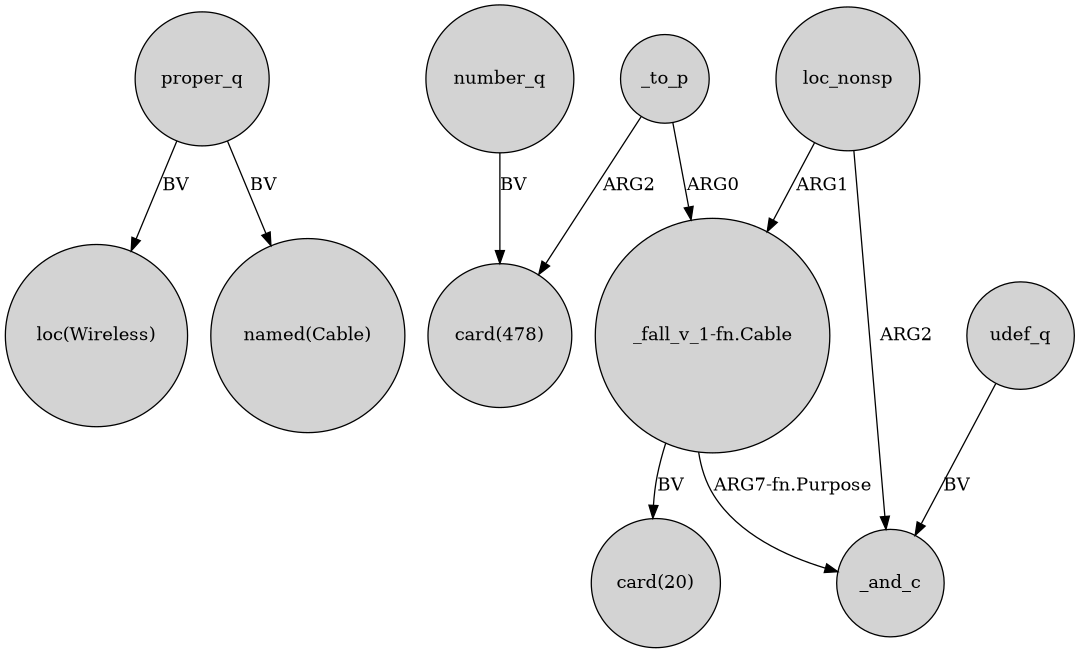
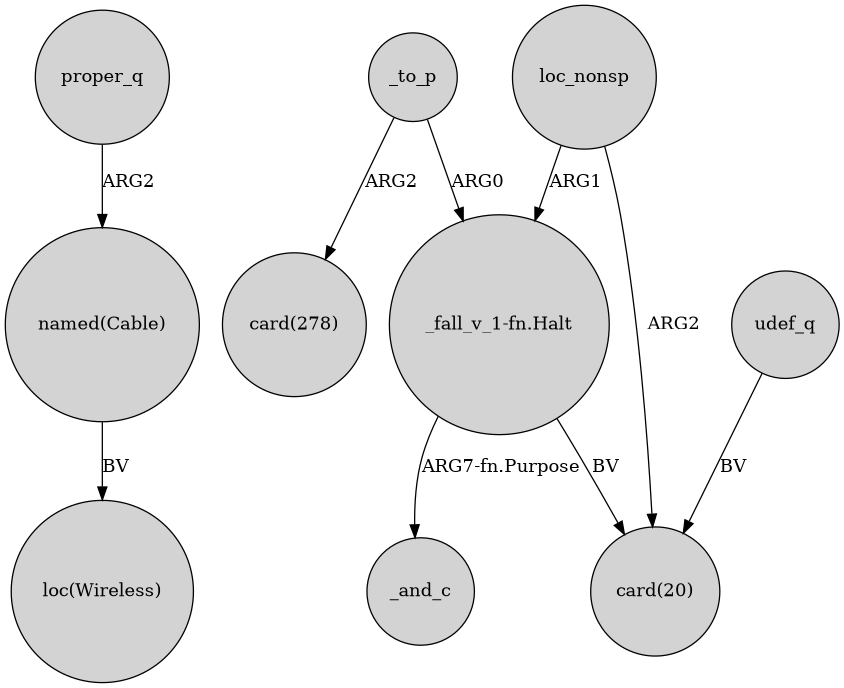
node "number_q": removed
edge "proper_q" -> "named(Cable)": label "BV" -> "ARG2"
edge "proper_q" -> "loc(Wireless)": now "named(Cable)" -> "loc(Wireless)"
edge "loc_nonsp" -> "_and_c": now "loc_nonsp" -> "card(20)"
node "card(478)": label "card(478)" -> "card(278)"
node "_fall_v_1-fn.Cable": label "_fall_v_1-fn.Cable" -> "_fall_v_1-fn.Halt"
edge "udef_q" -> "_and_c": now "udef_q" -> "card(20)"
